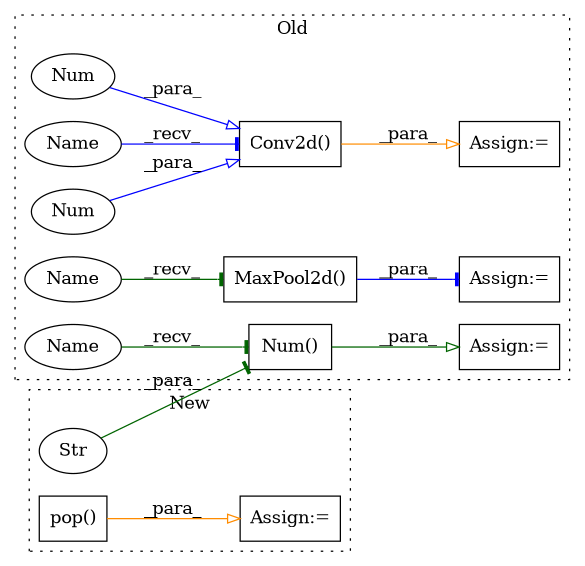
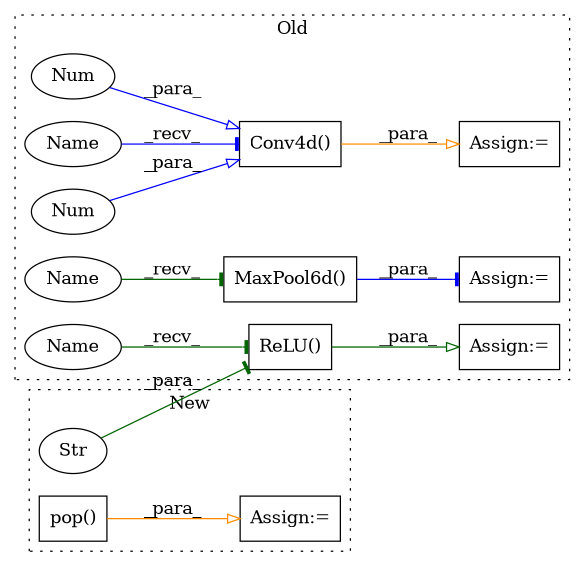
node "Conv2d()": label "Conv2d()" -> "Conv4d()"
node "MaxPool2d()": label "MaxPool2d()" -> "MaxPool6d()"
node "Num()": label "Num()" -> "ReLU()"
